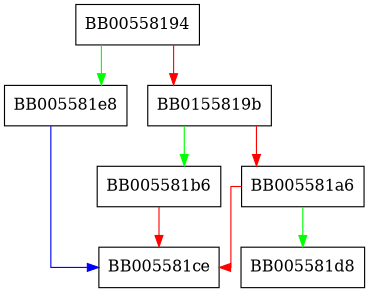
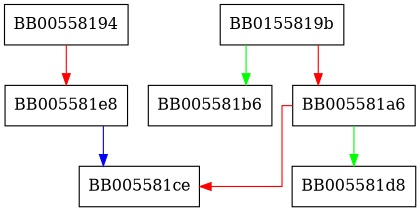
edge "BB00558194" -> "BB005581e8": color green -> red
edge "BB00558194" -> "BB0155819b": removed
edge "BB005581b6" -> "BB005581ce": removed
